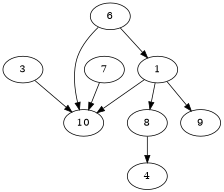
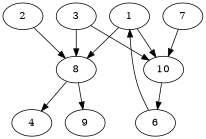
node "2": added
edge "3" -> "8": added
edge "6" -> "10": reversed
edge "1" -> "9": now "8" -> "9"
